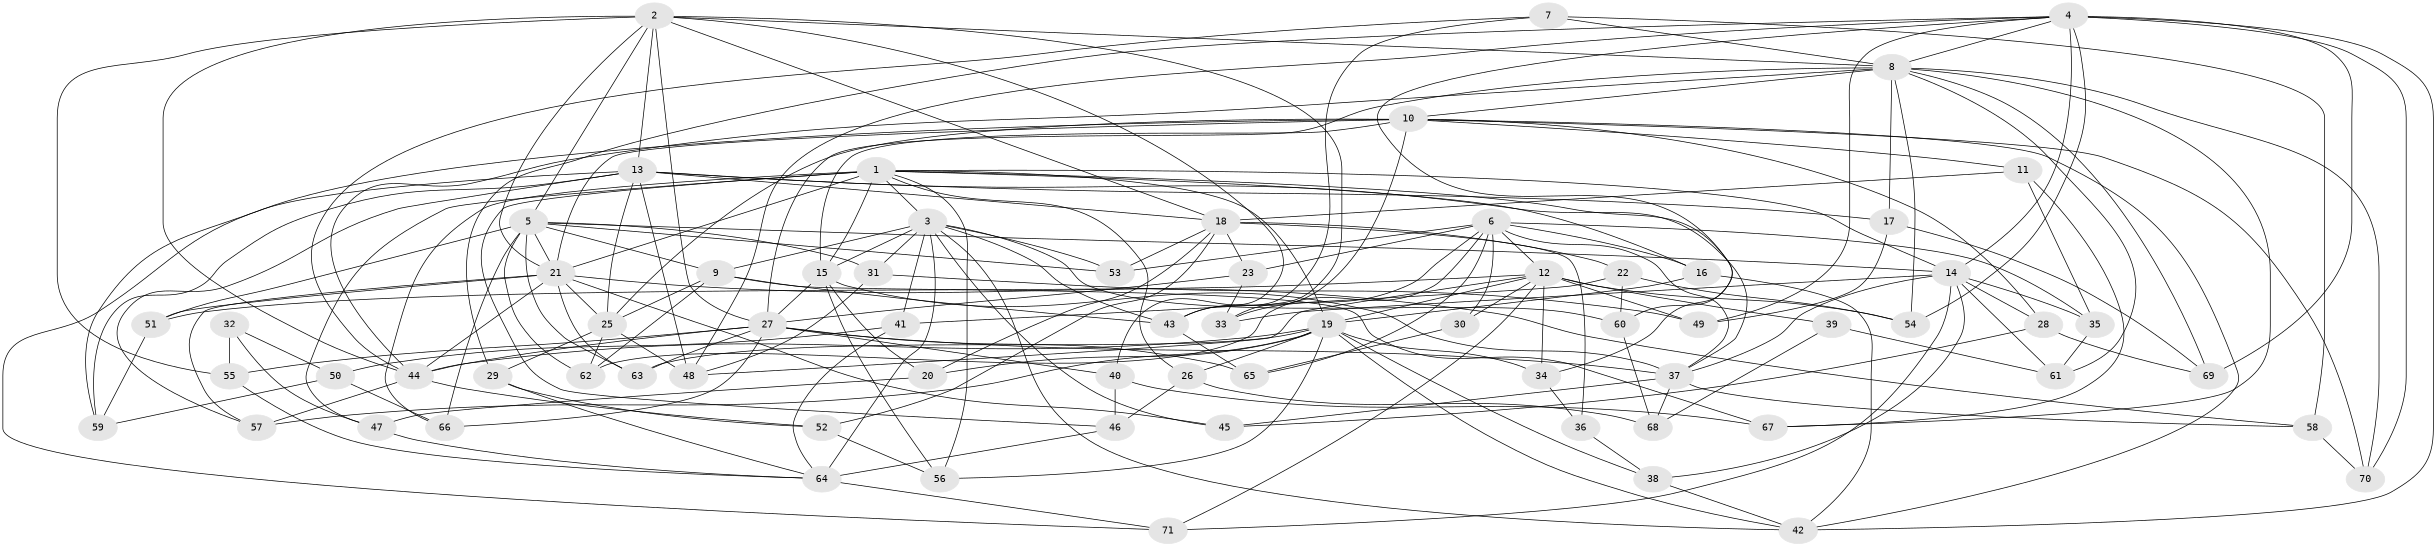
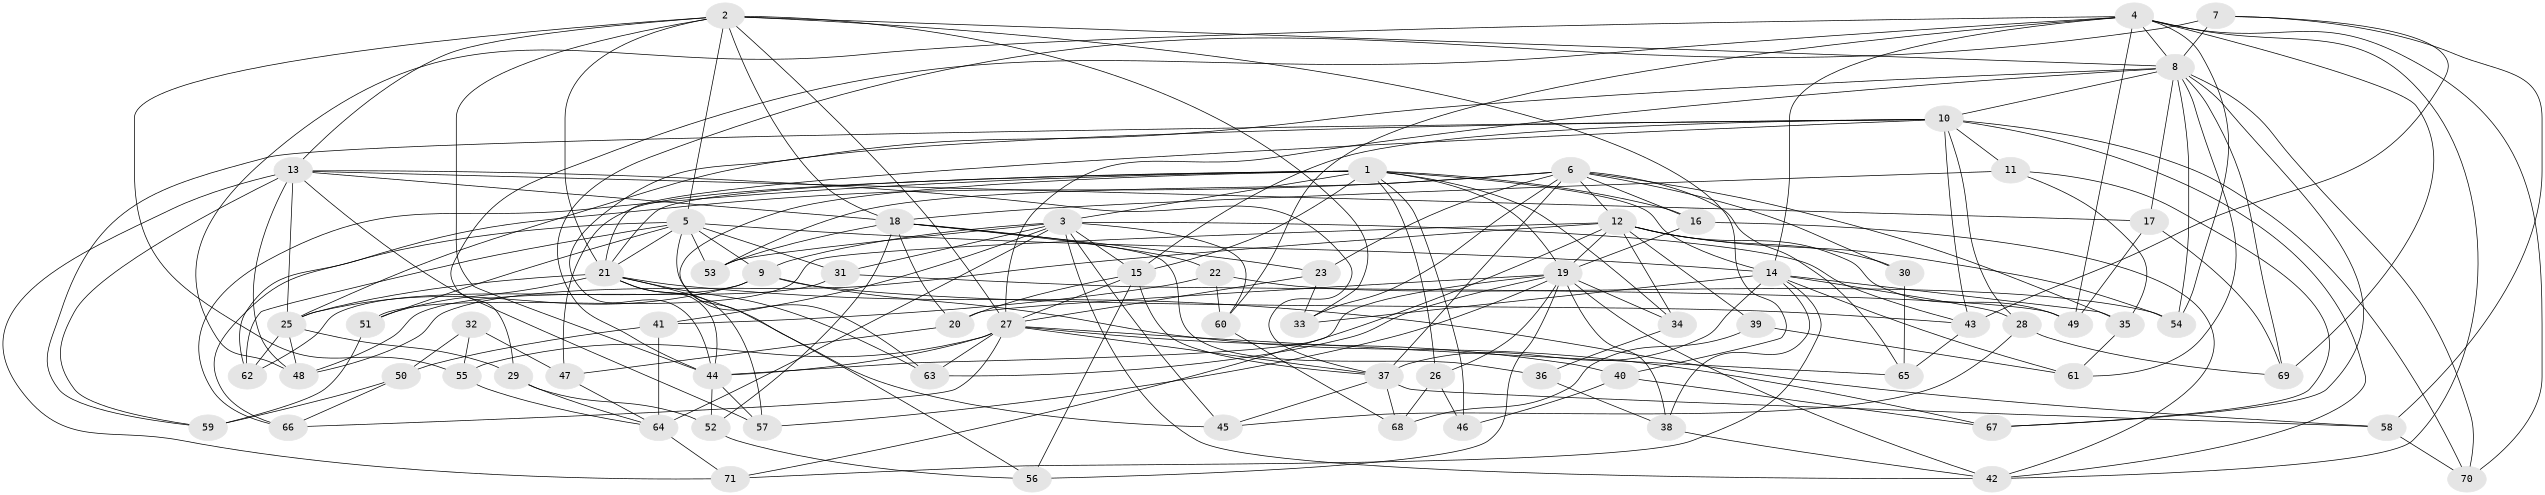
edge "46" -- "64": removed
